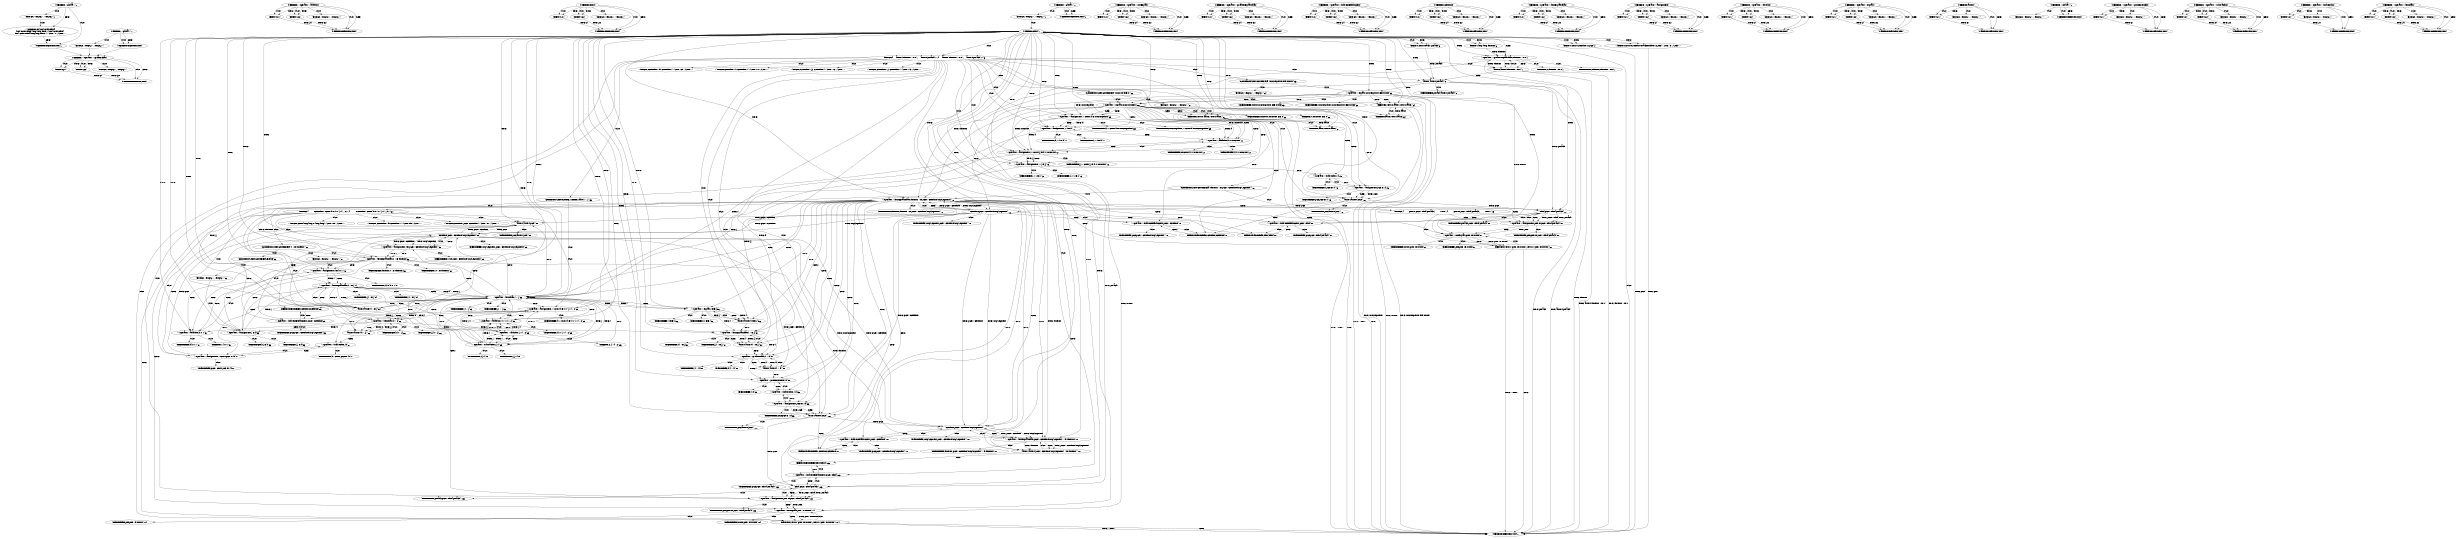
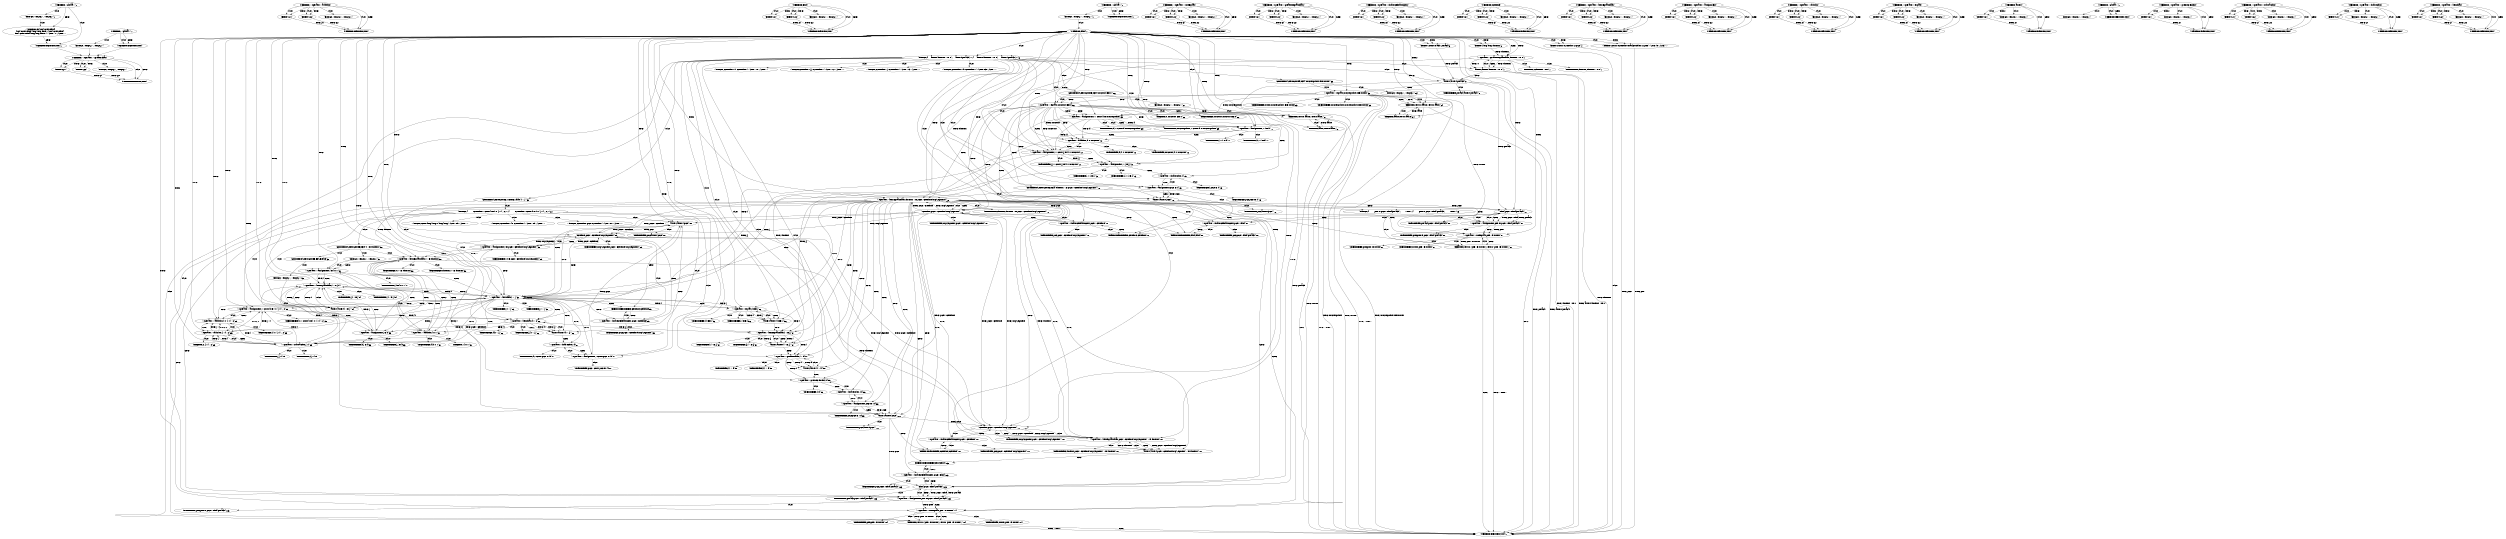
edge "(<operator>.assignment,** const ii = m_cue_points)" -> "(<operator>.greaterThan,i > ii)": label "DDG: ii" -> "DDG: time_ns"
edge "(<operator>.division,(j - i) / 2)" -> "(<operator>.lessThan,i < j)": reversed
